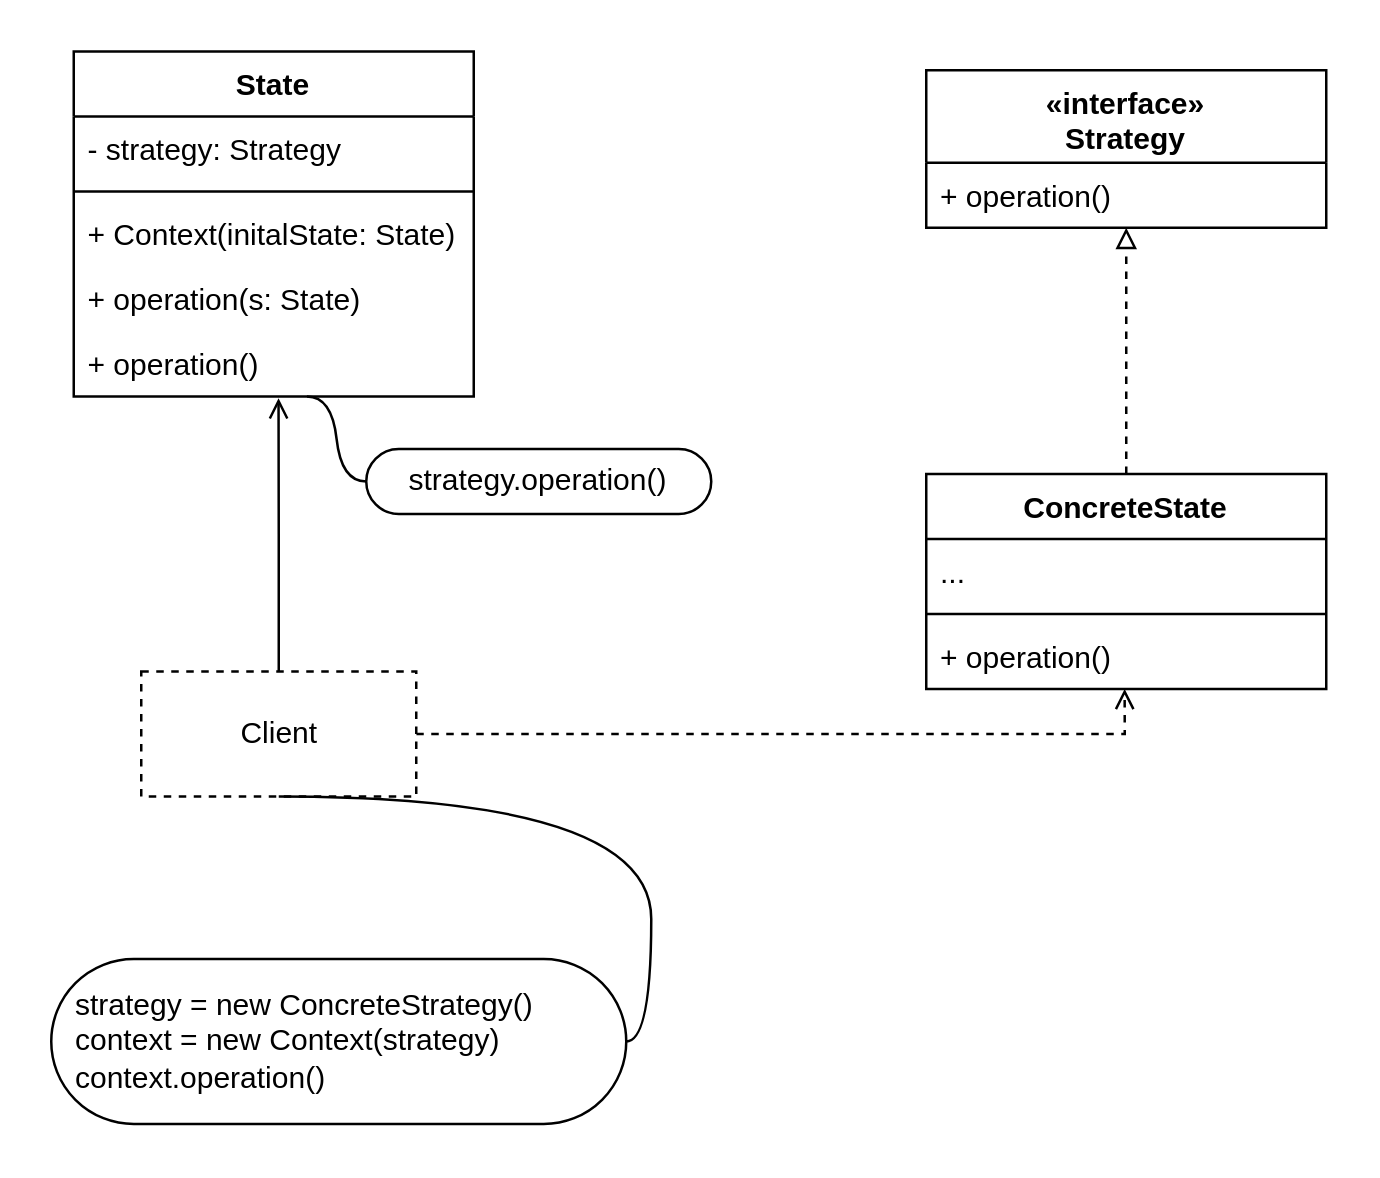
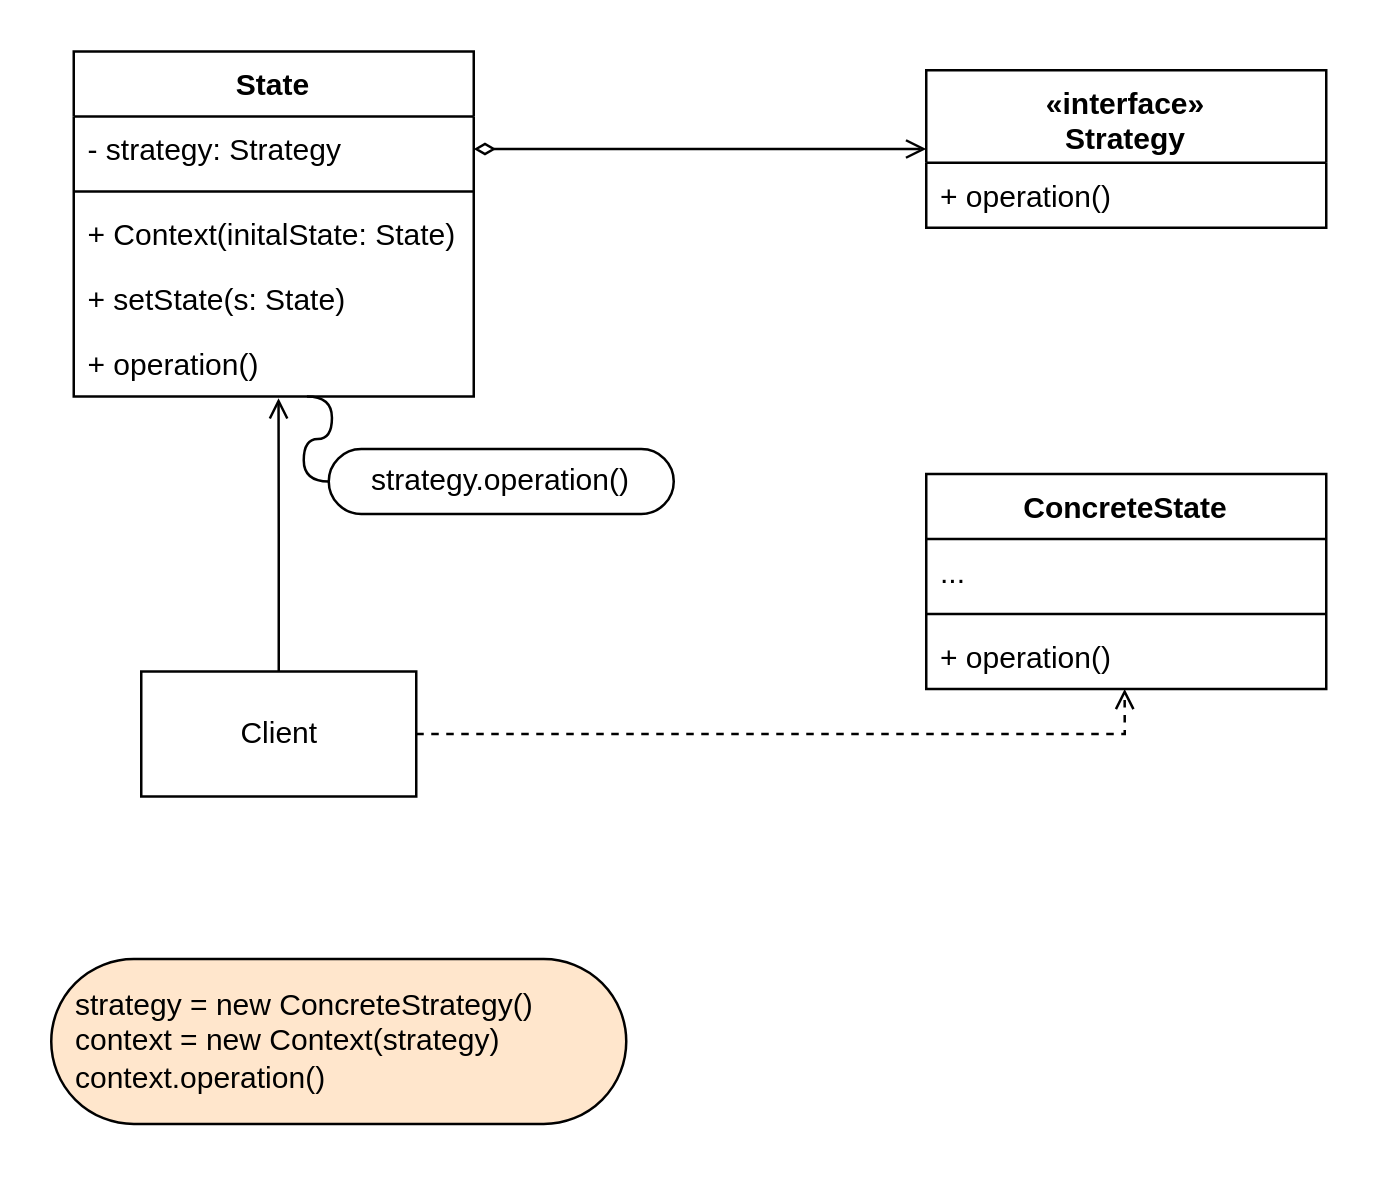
edge "- strategy: Strategy" -- "«interface» Strategy": added
node "+ operation(s: State)": label "+ operation(s: State)" -> "+ setState(s: State)"
edge "ConcreteState" -> "«interface» Strategy": removed
node "strategy.operation()": moved (539, 481) -> (501, 481)
node "Client": style dashed -> solid
edge "Client" -- "strategy = new ConcreteStrategy() context = new Context(strategy) context.operation()": removed
node "strategy = new ConcreteStrategy() context = new Context(strategy) context.operation()": fillcolor #ffffff -> #ffe6cc
